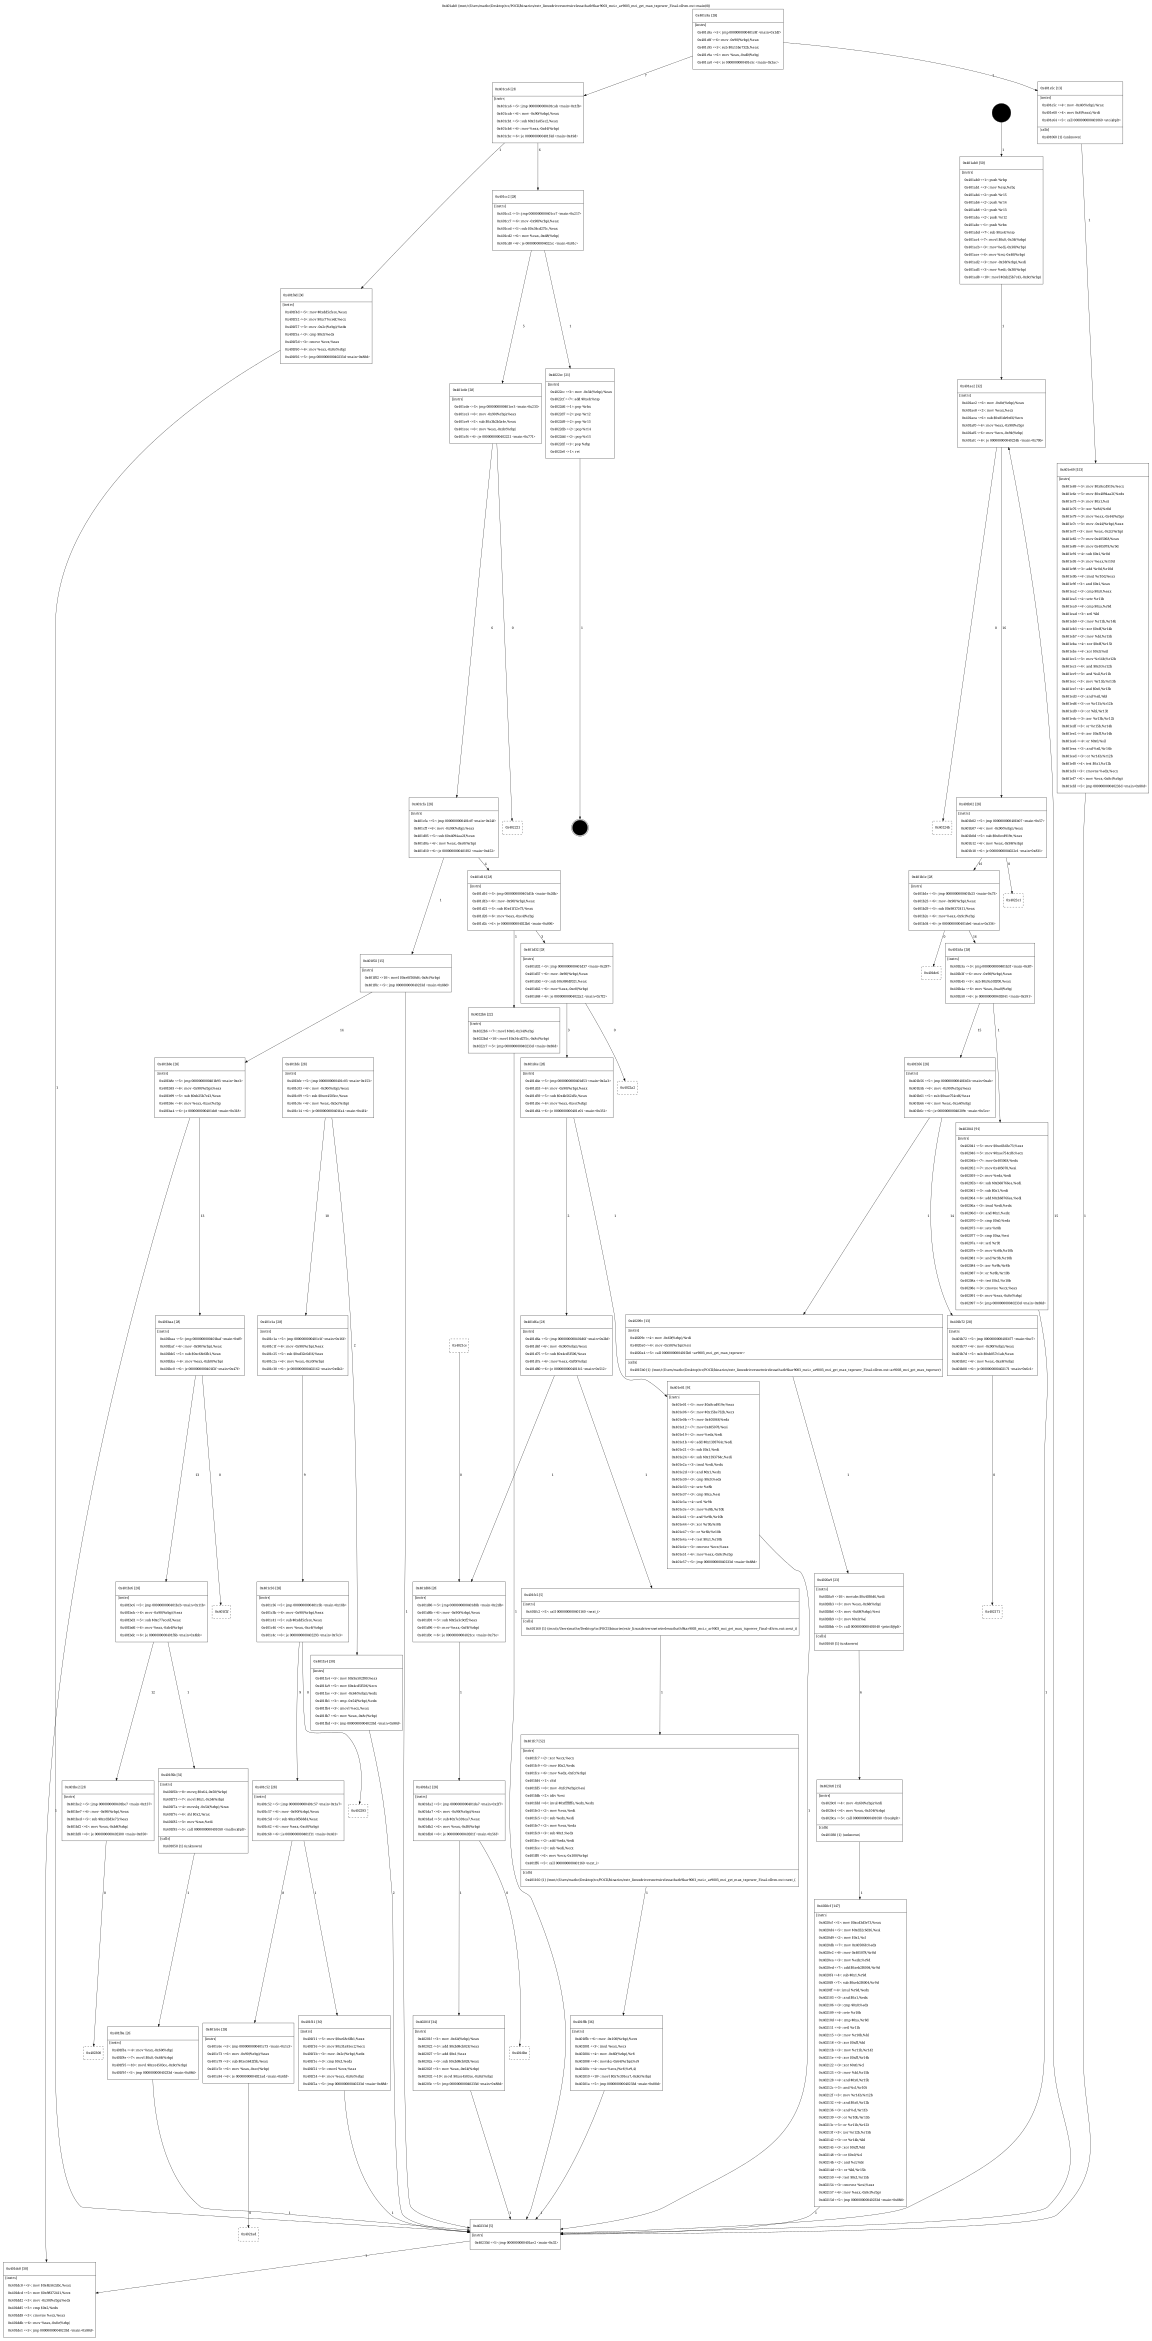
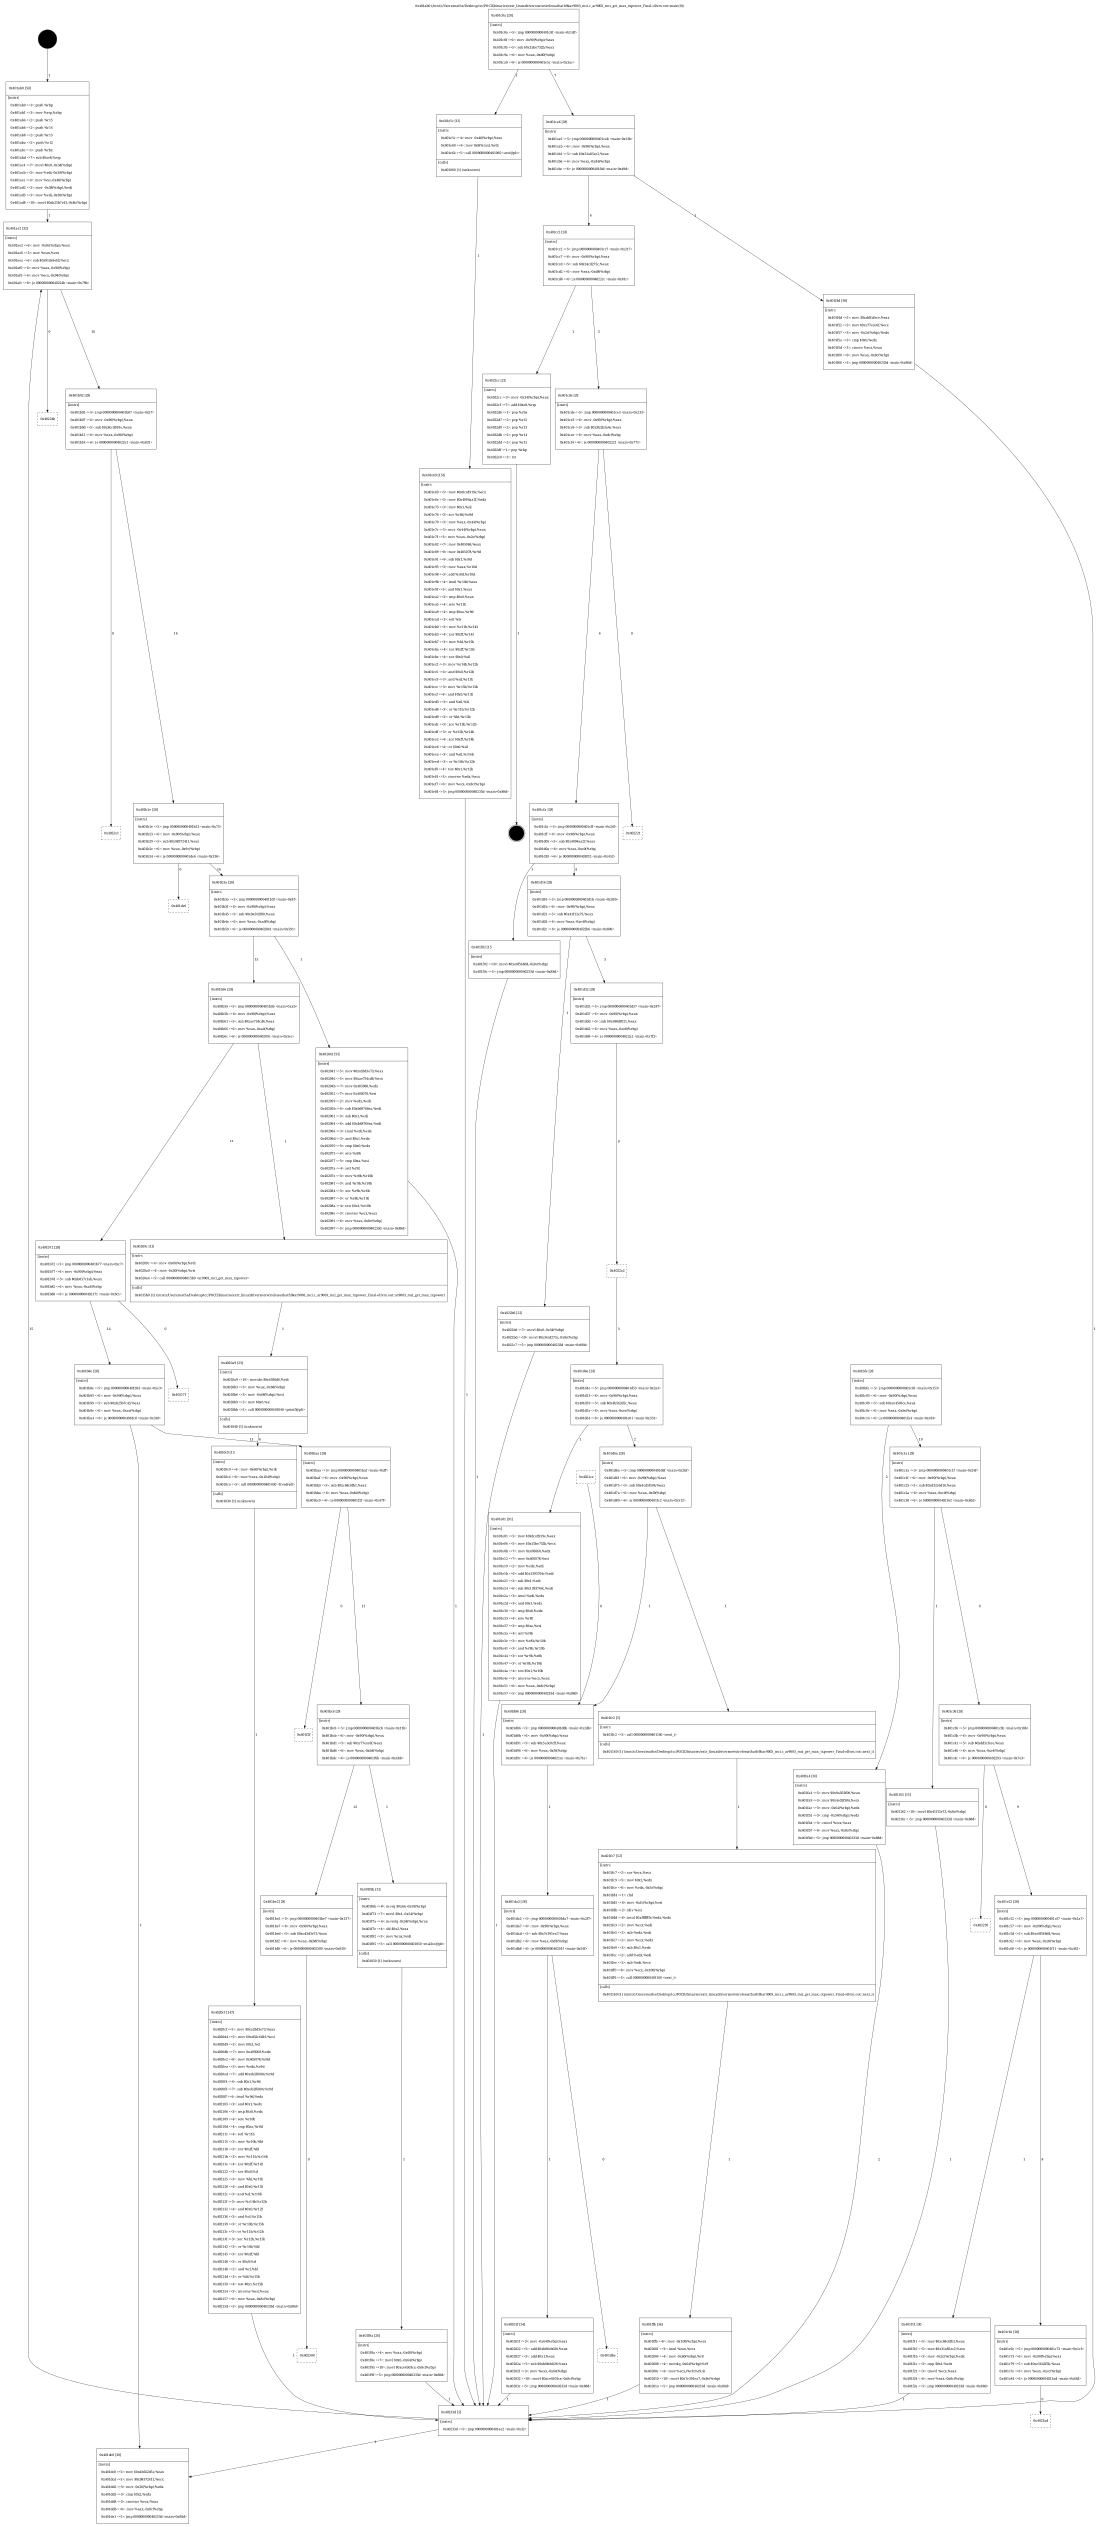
edge "0x401f02 [15]" -> "0x401b8e [28]": now "0x401b72 [28]" -> "0x401b8e [28]"
edge "0x401d32 [28]" -> "0x401d4e [28]": now "0x4022a2" -> "0x401d4e [28]"
node "0x402162 [15]": added
